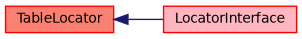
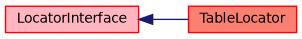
edge "LocatorInterface" -> "TableLocator": reversed
